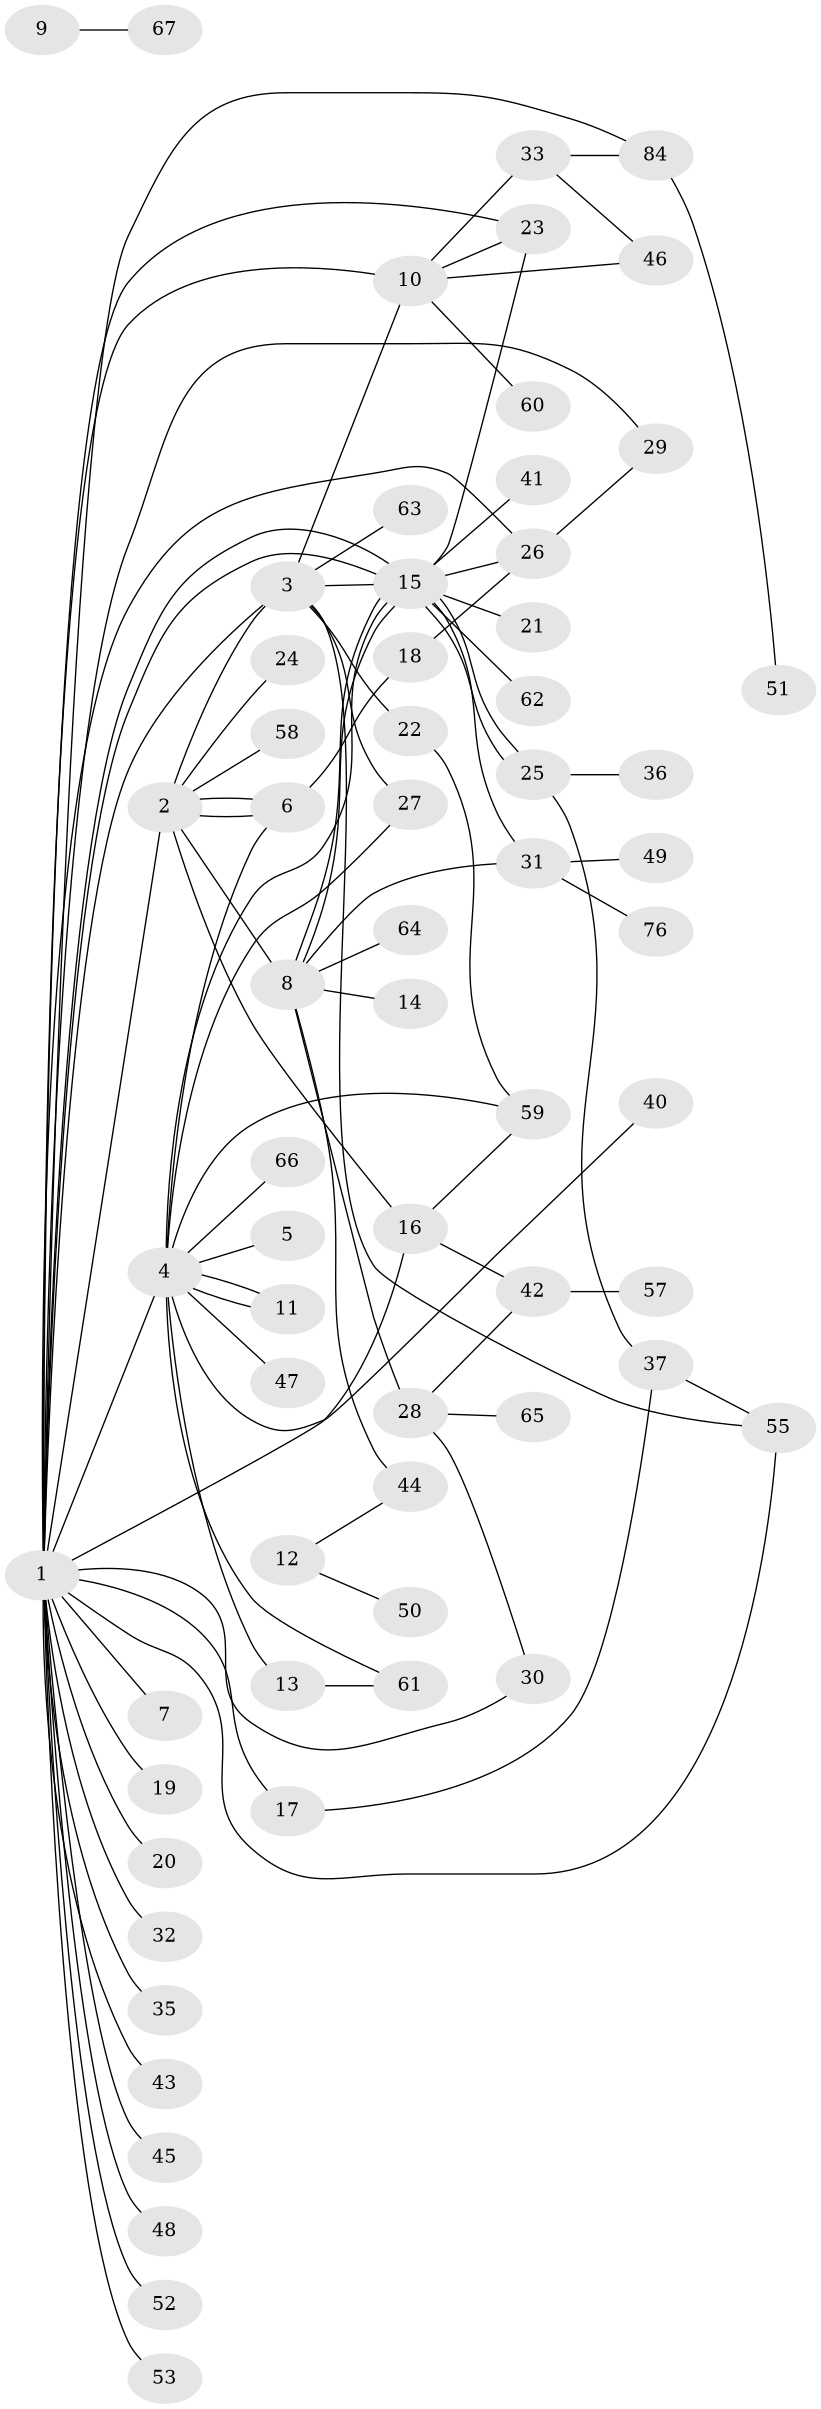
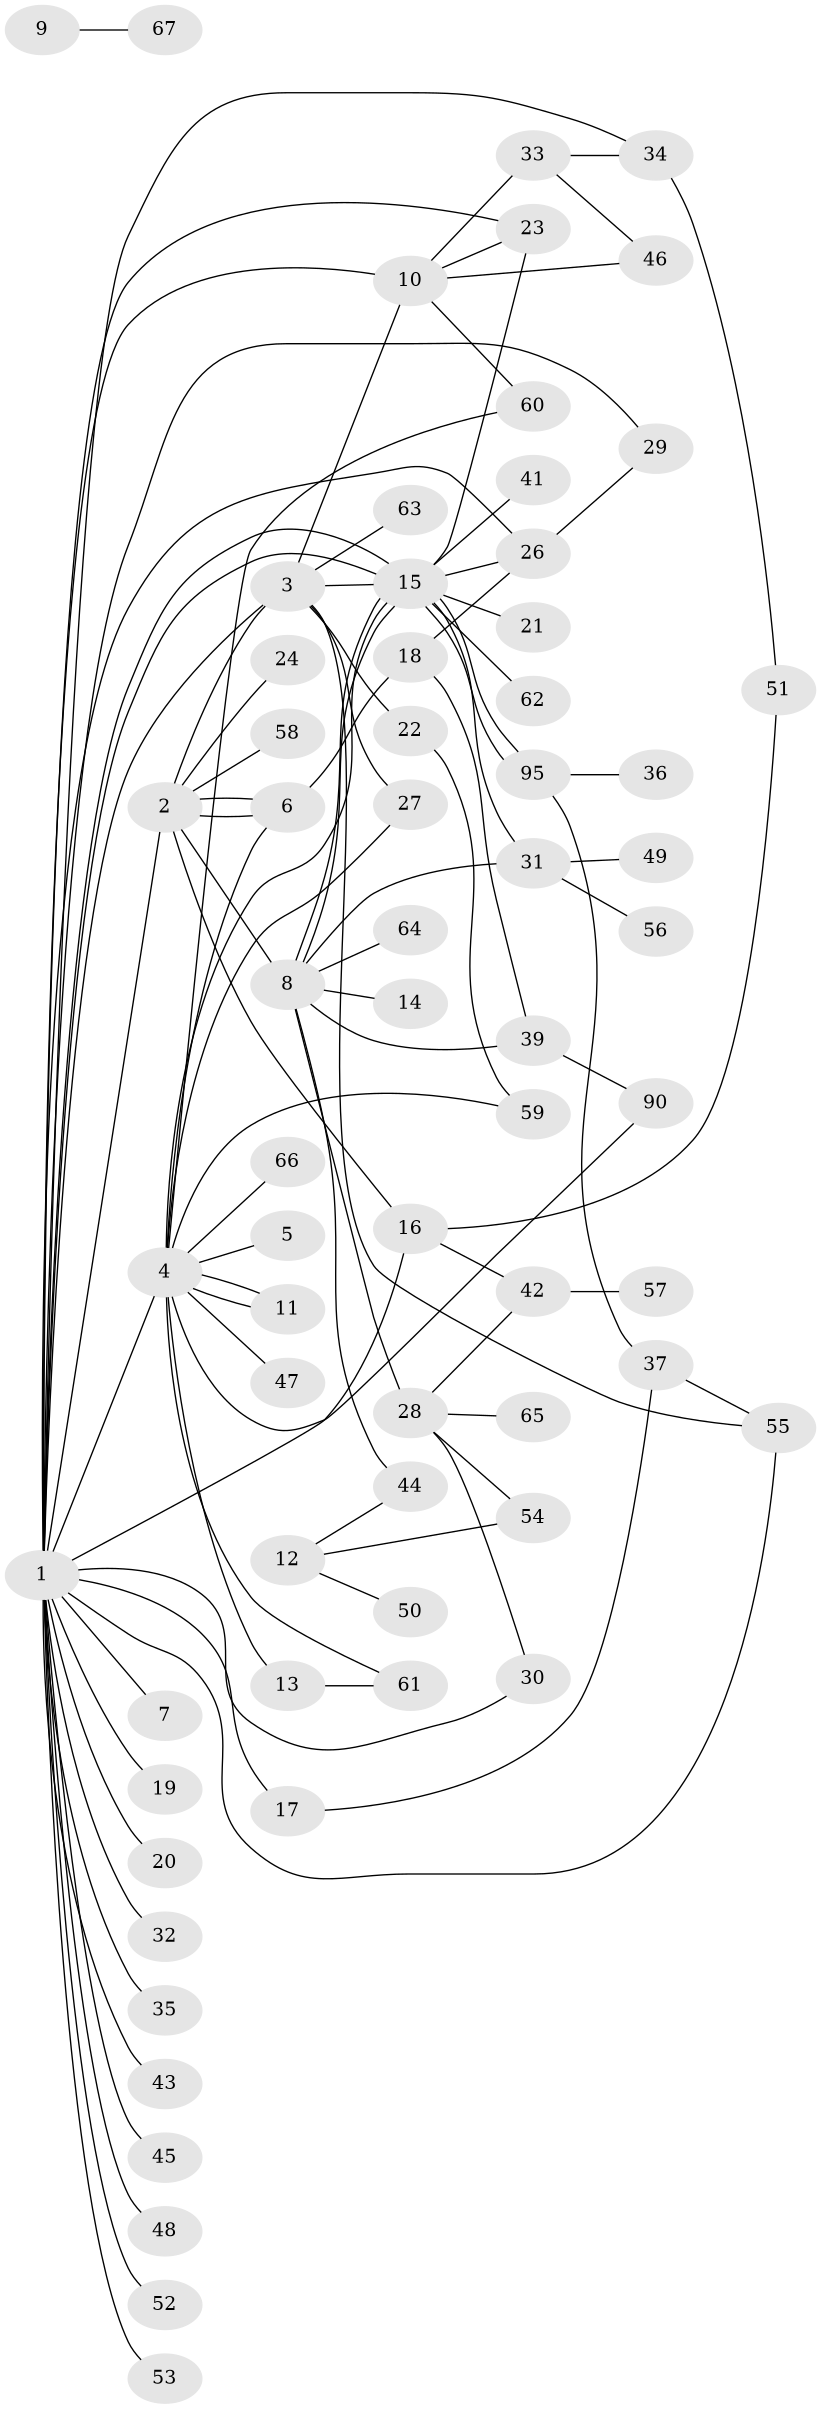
node "84": label "84" -> "34"
edge "60" -- "4": added
node "25": label "25" -> "95"
node "76": label "76" -> "56"
node "39": added
node "40": label "40" -> "90"
edge "59" -- "16": now "51" -- "16"
node "54": added
